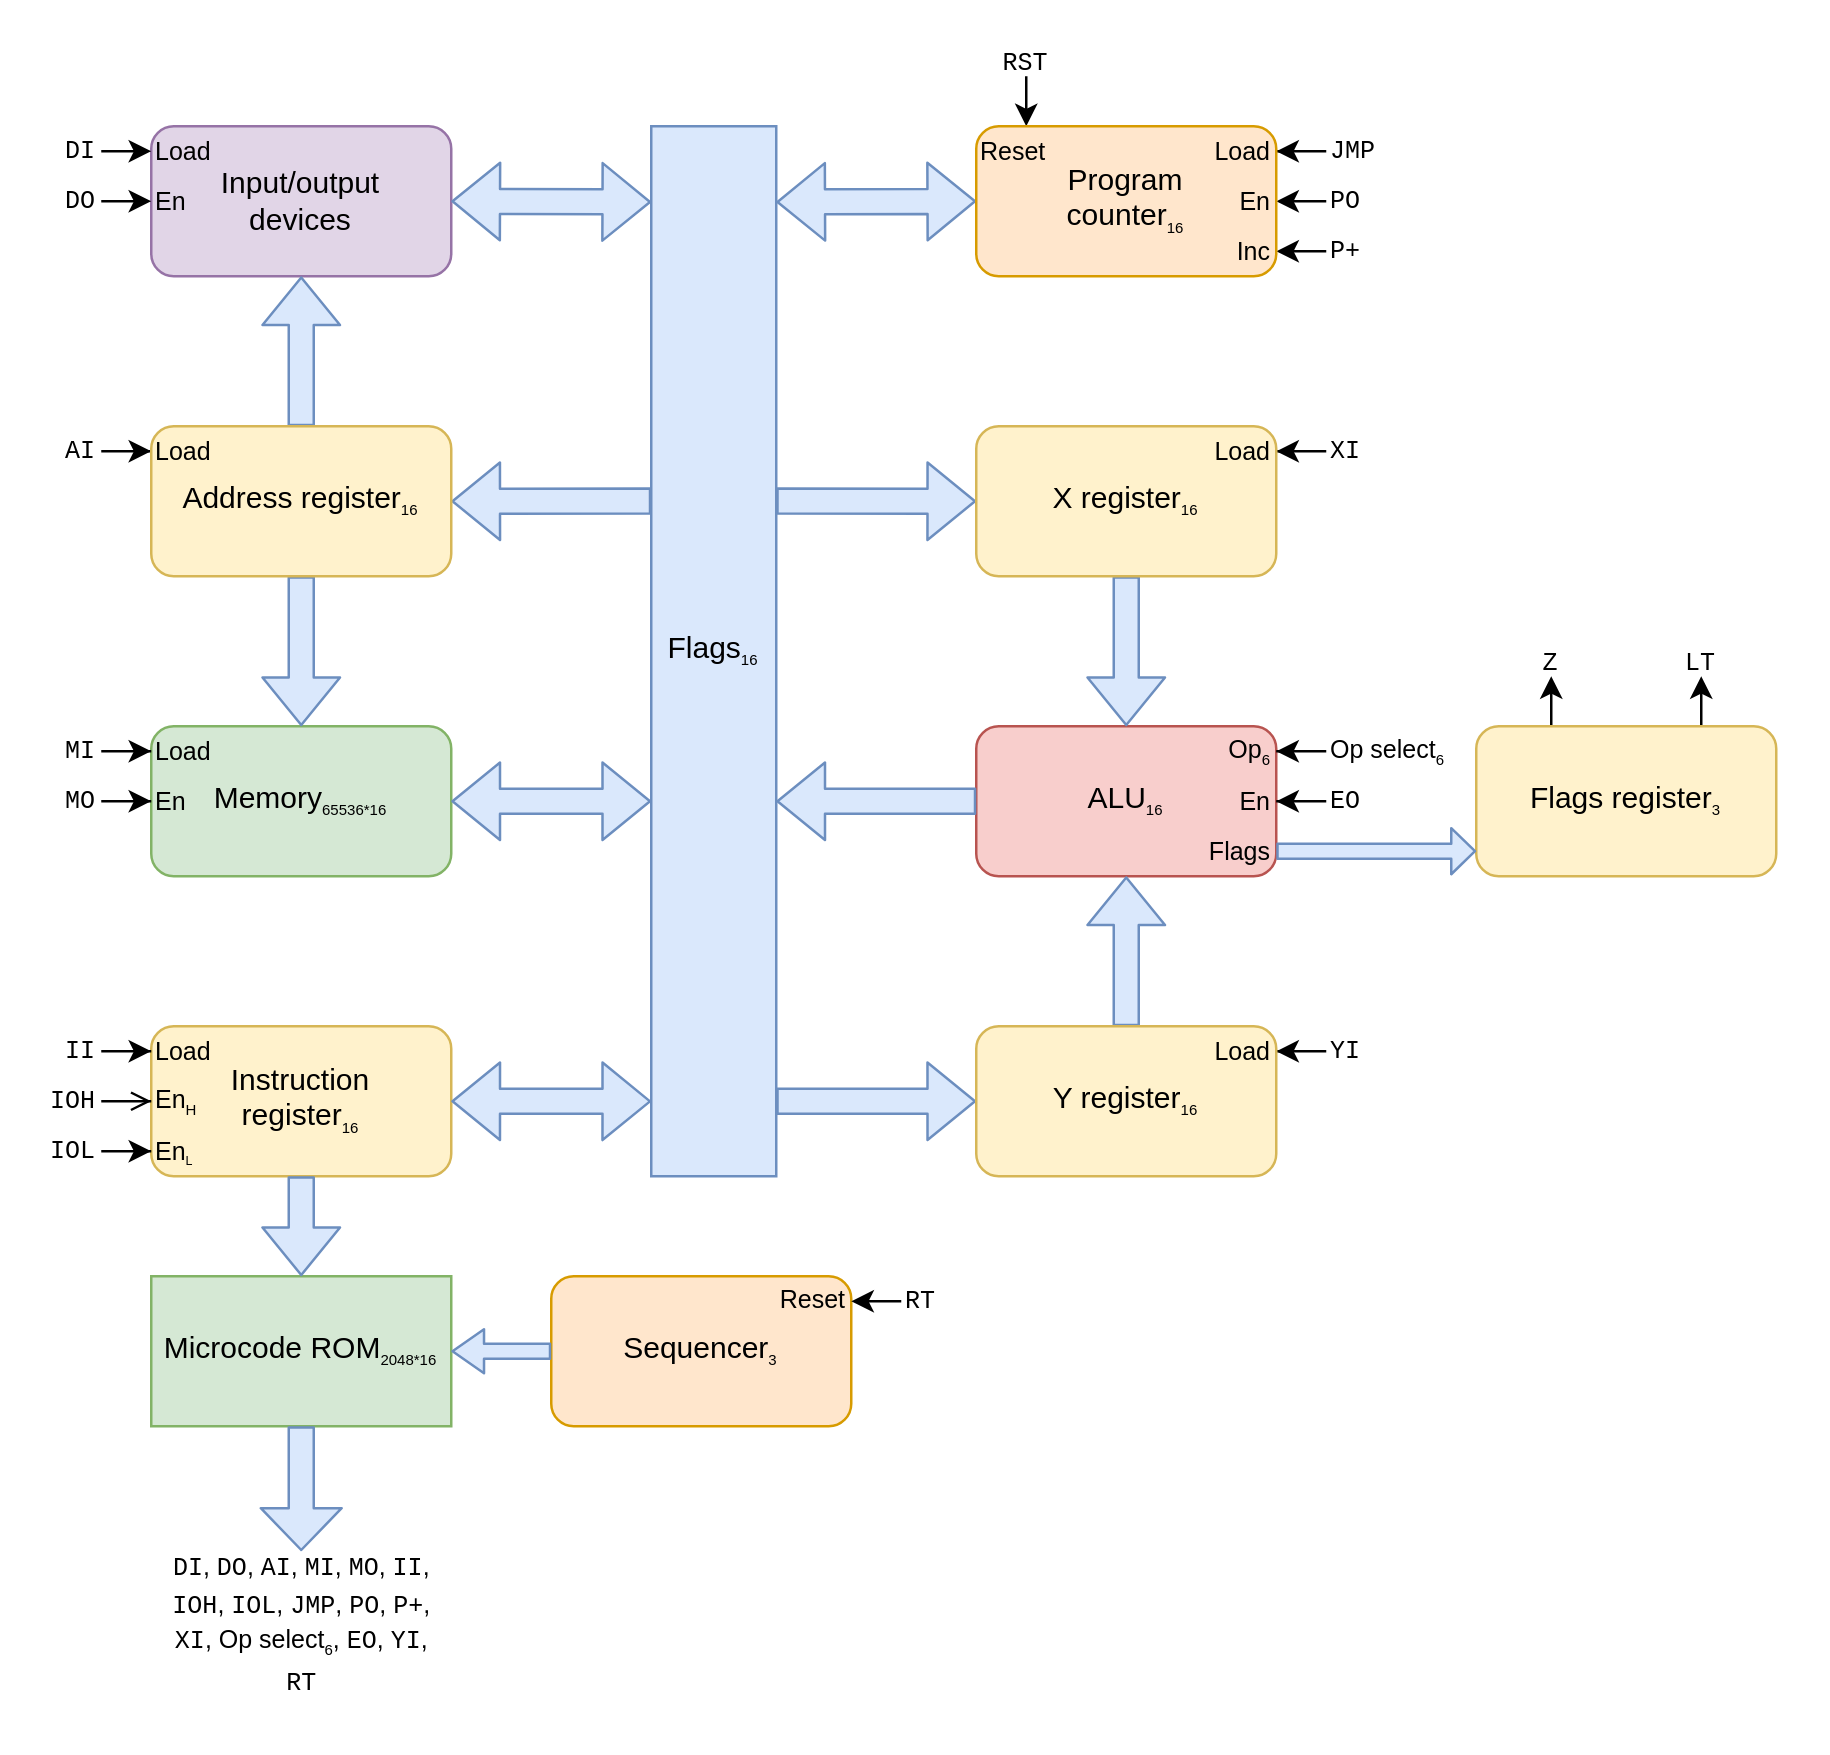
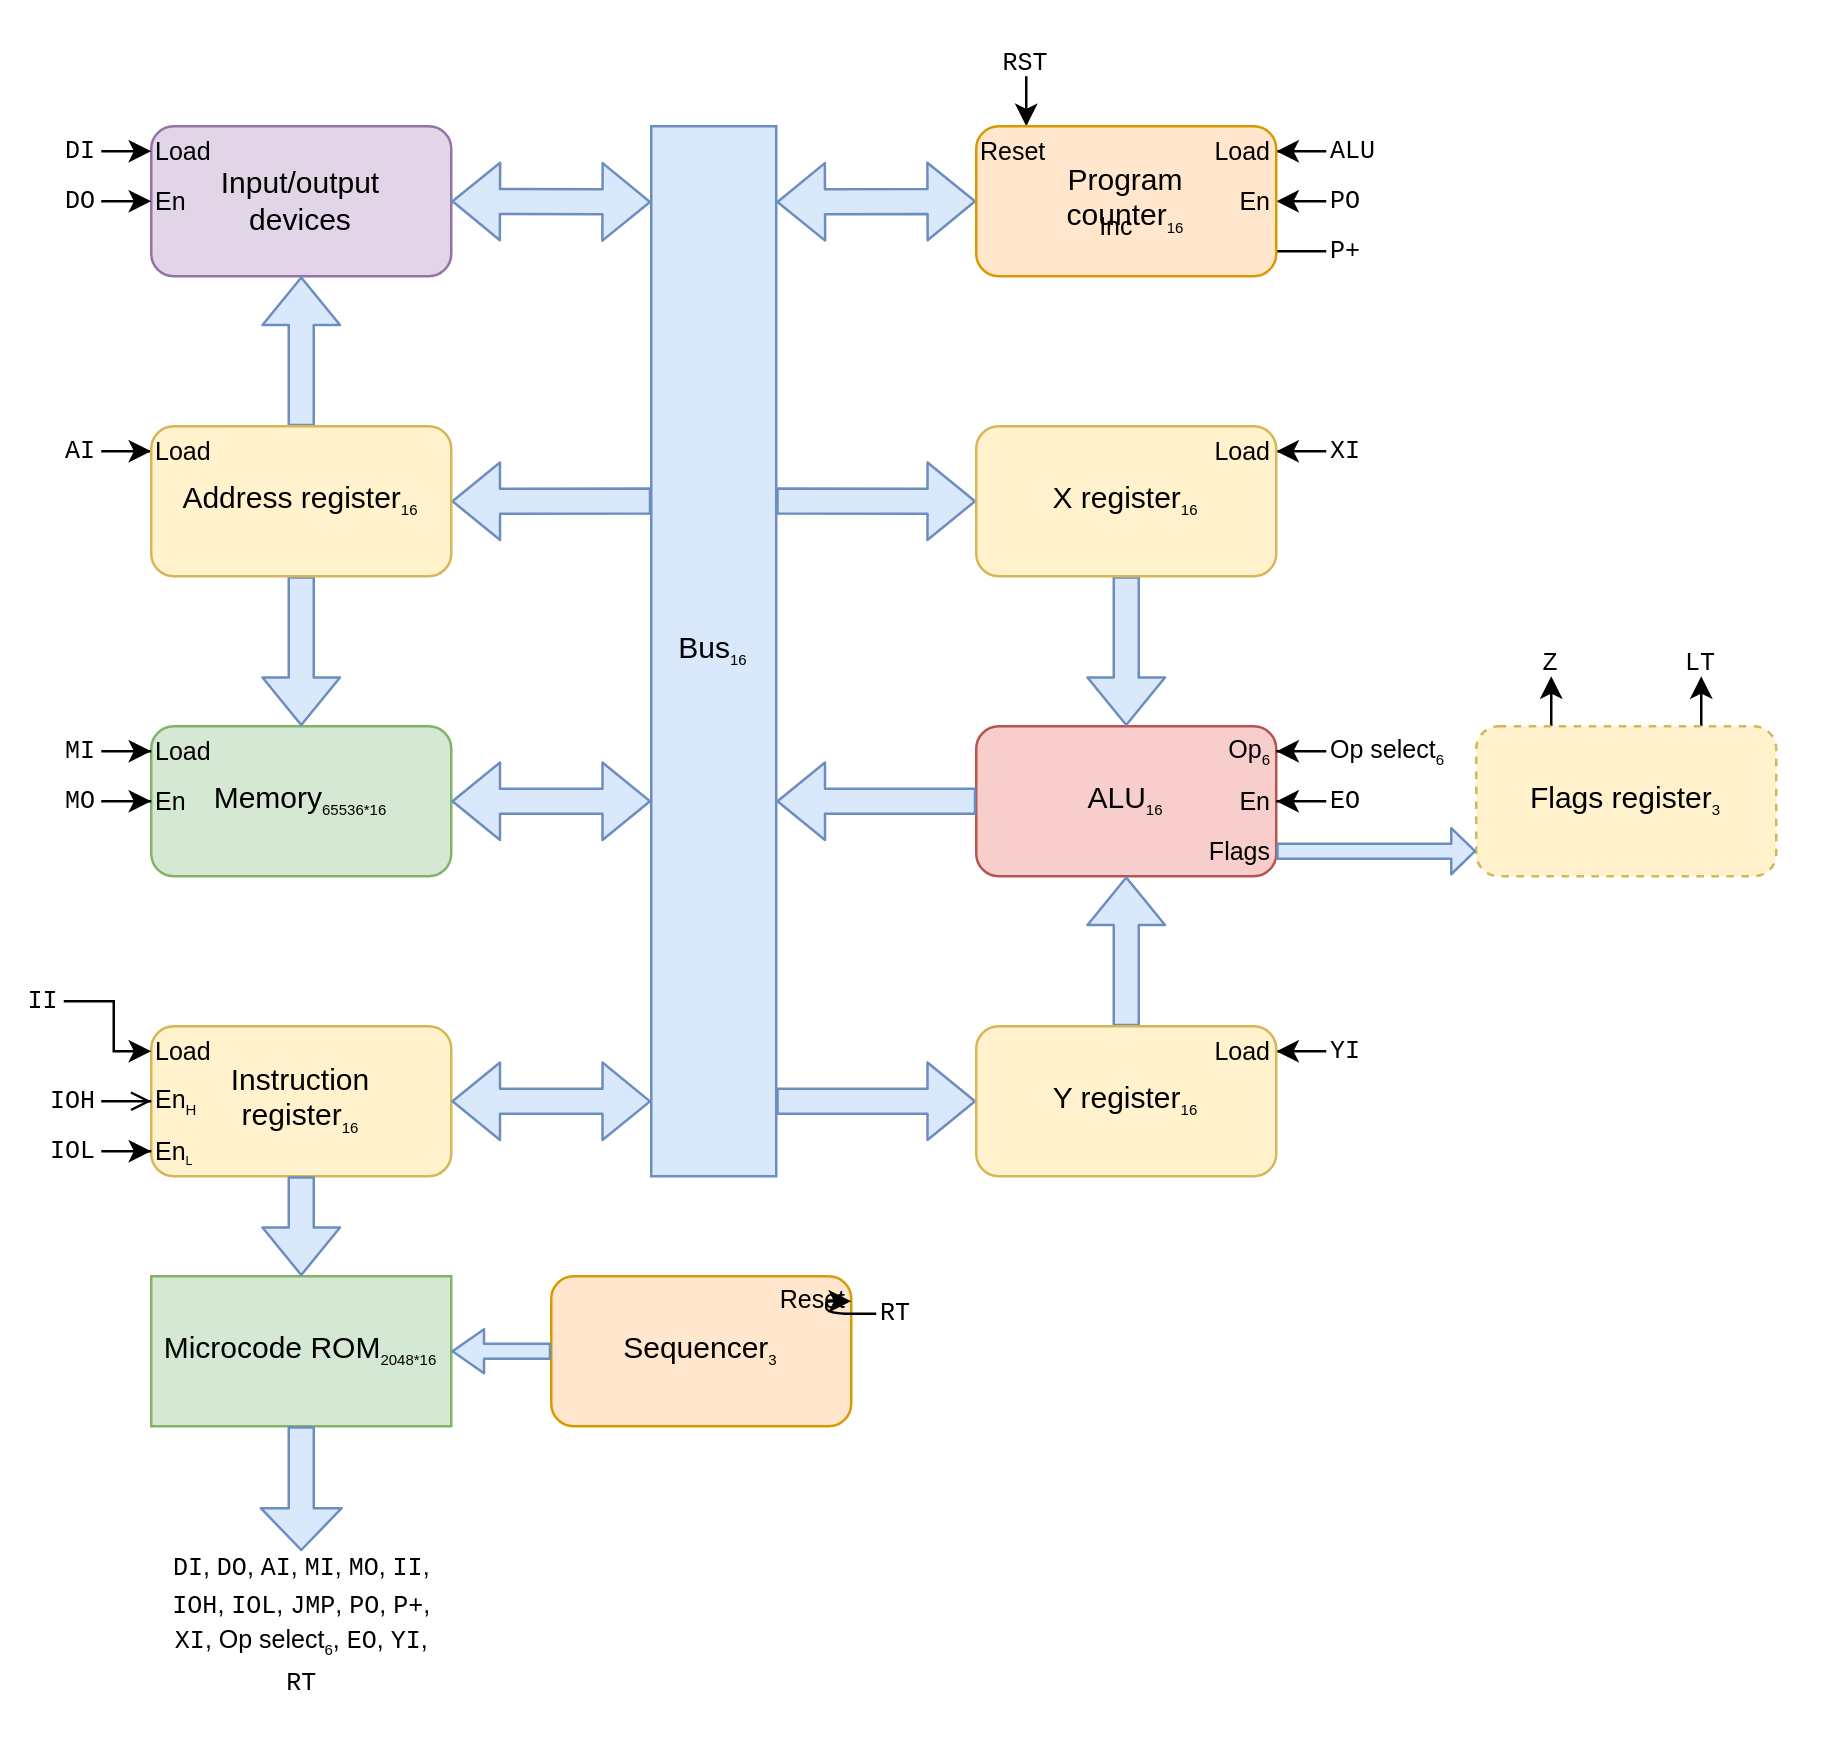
node "JMP": label "JMP" -> "ALU"
node "Inc": moved (1226, 251) -> (1089, 226)
node "Flags16": label "Flags16" -> "Bus16"
node "Flags register3": style solid -> dashed
node "II": moved (76, 1051) -> (39, 1001)
node "RT": moved (951, 1301) -> (926, 1314)
